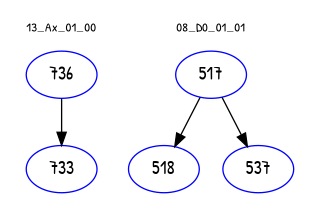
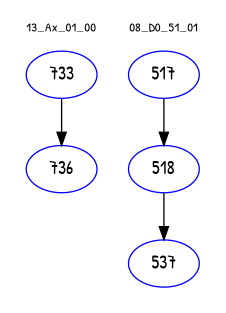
cluster "08_D0_01_01": label "08_D0_01_01" -> "08_D0_51_01"
edge "736" -> "733": reversed
edge "517" -> "537": now "518" -> "537"
